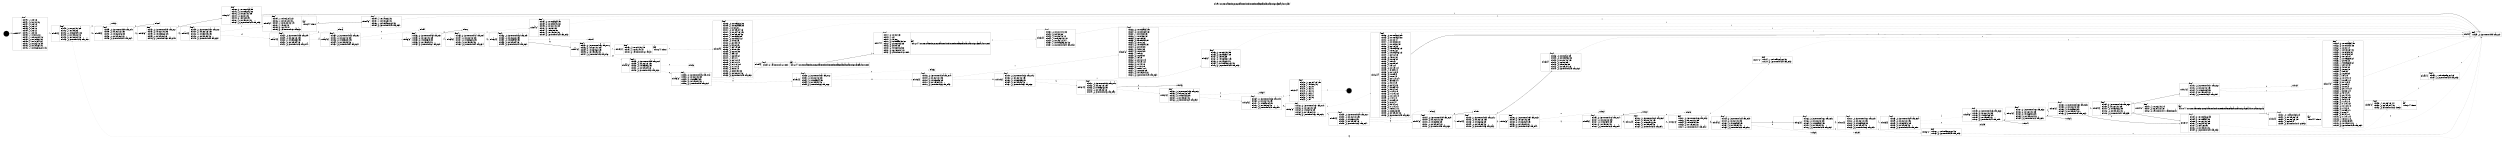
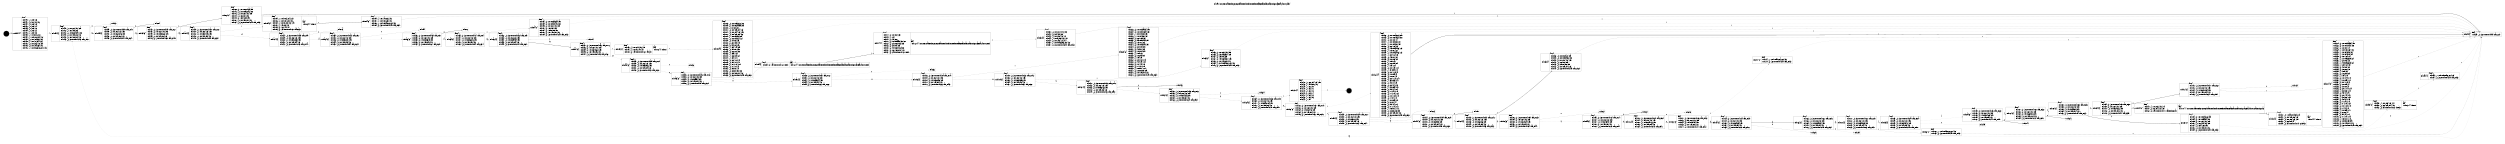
edge "0x401cf9 [25]" -> "0x401ef4 [27]": now "0x401cf9 [25]" -> "0x401f7b [12]"
